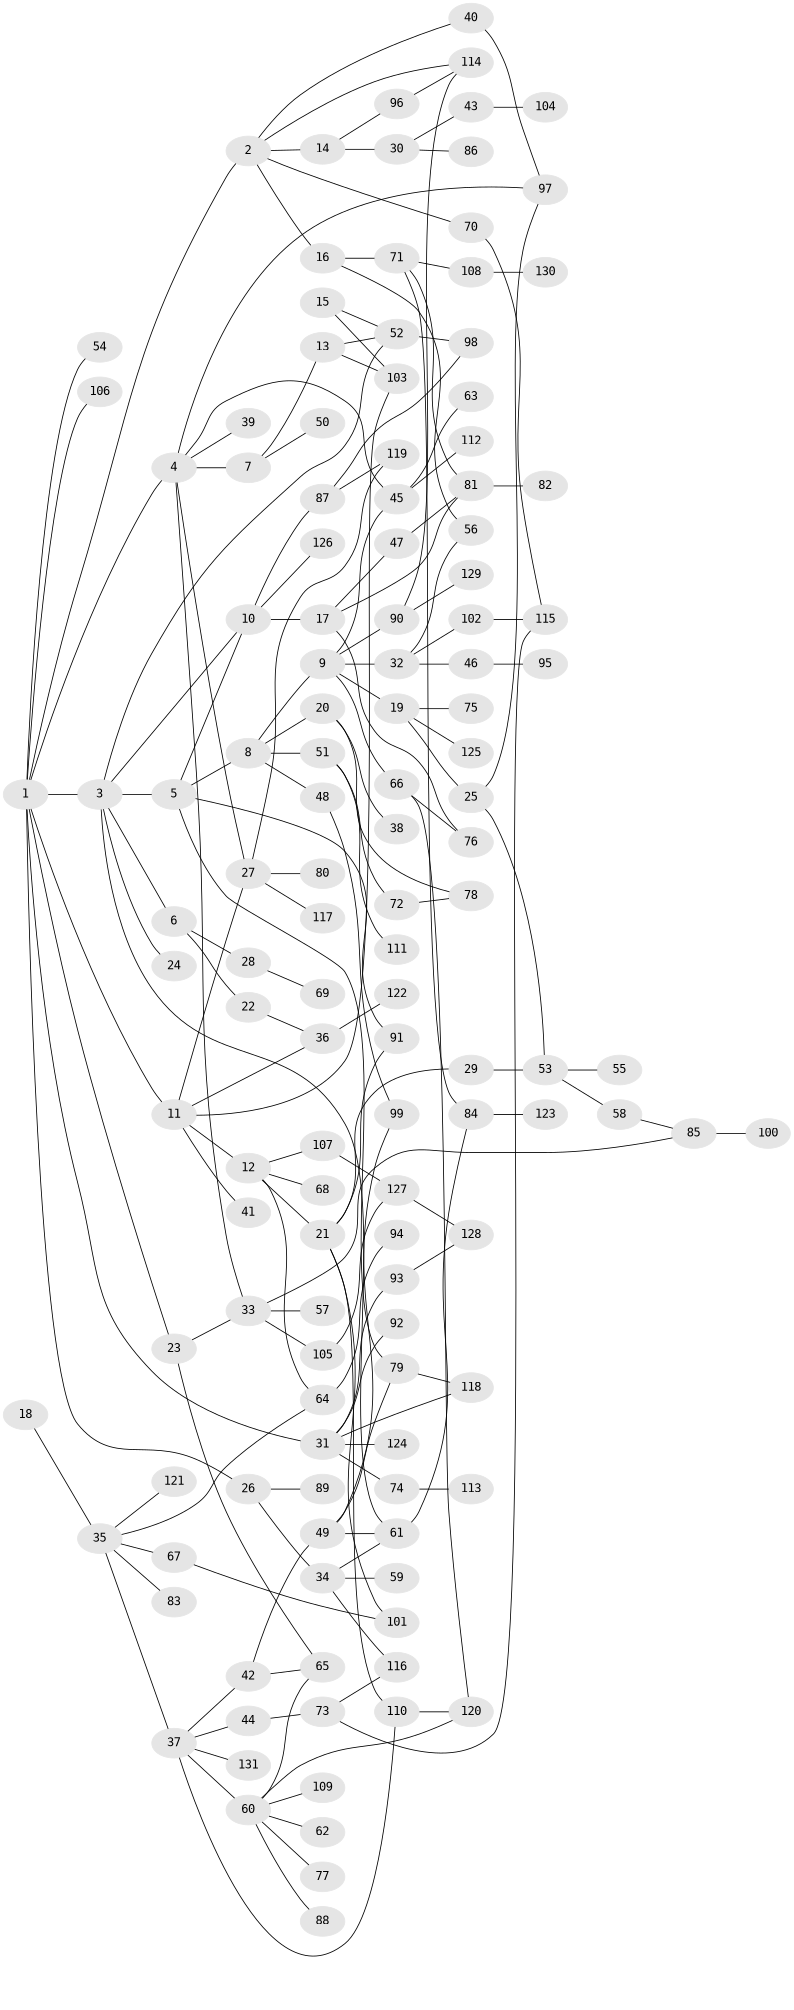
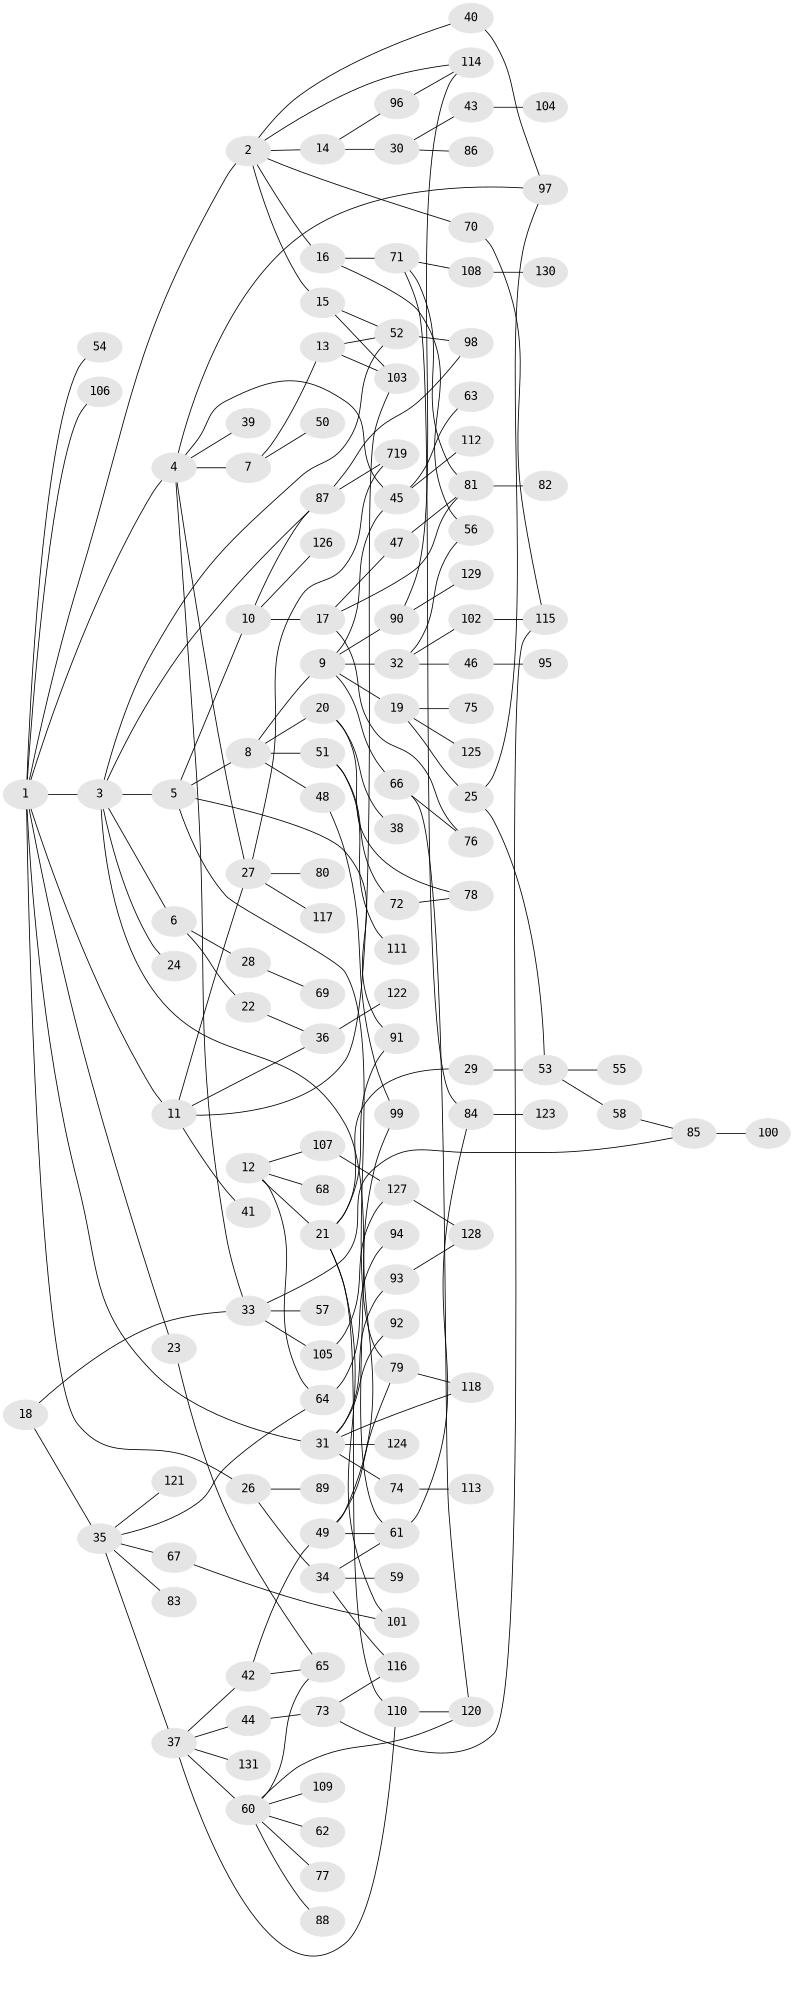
edge "2" -- "15": added
node "119": label "119" -> "719"
edge "10" -- "3": now "87" -- "3"
edge "11" -- "12": removed
edge "33" -- "23": now "33" -- "18"
